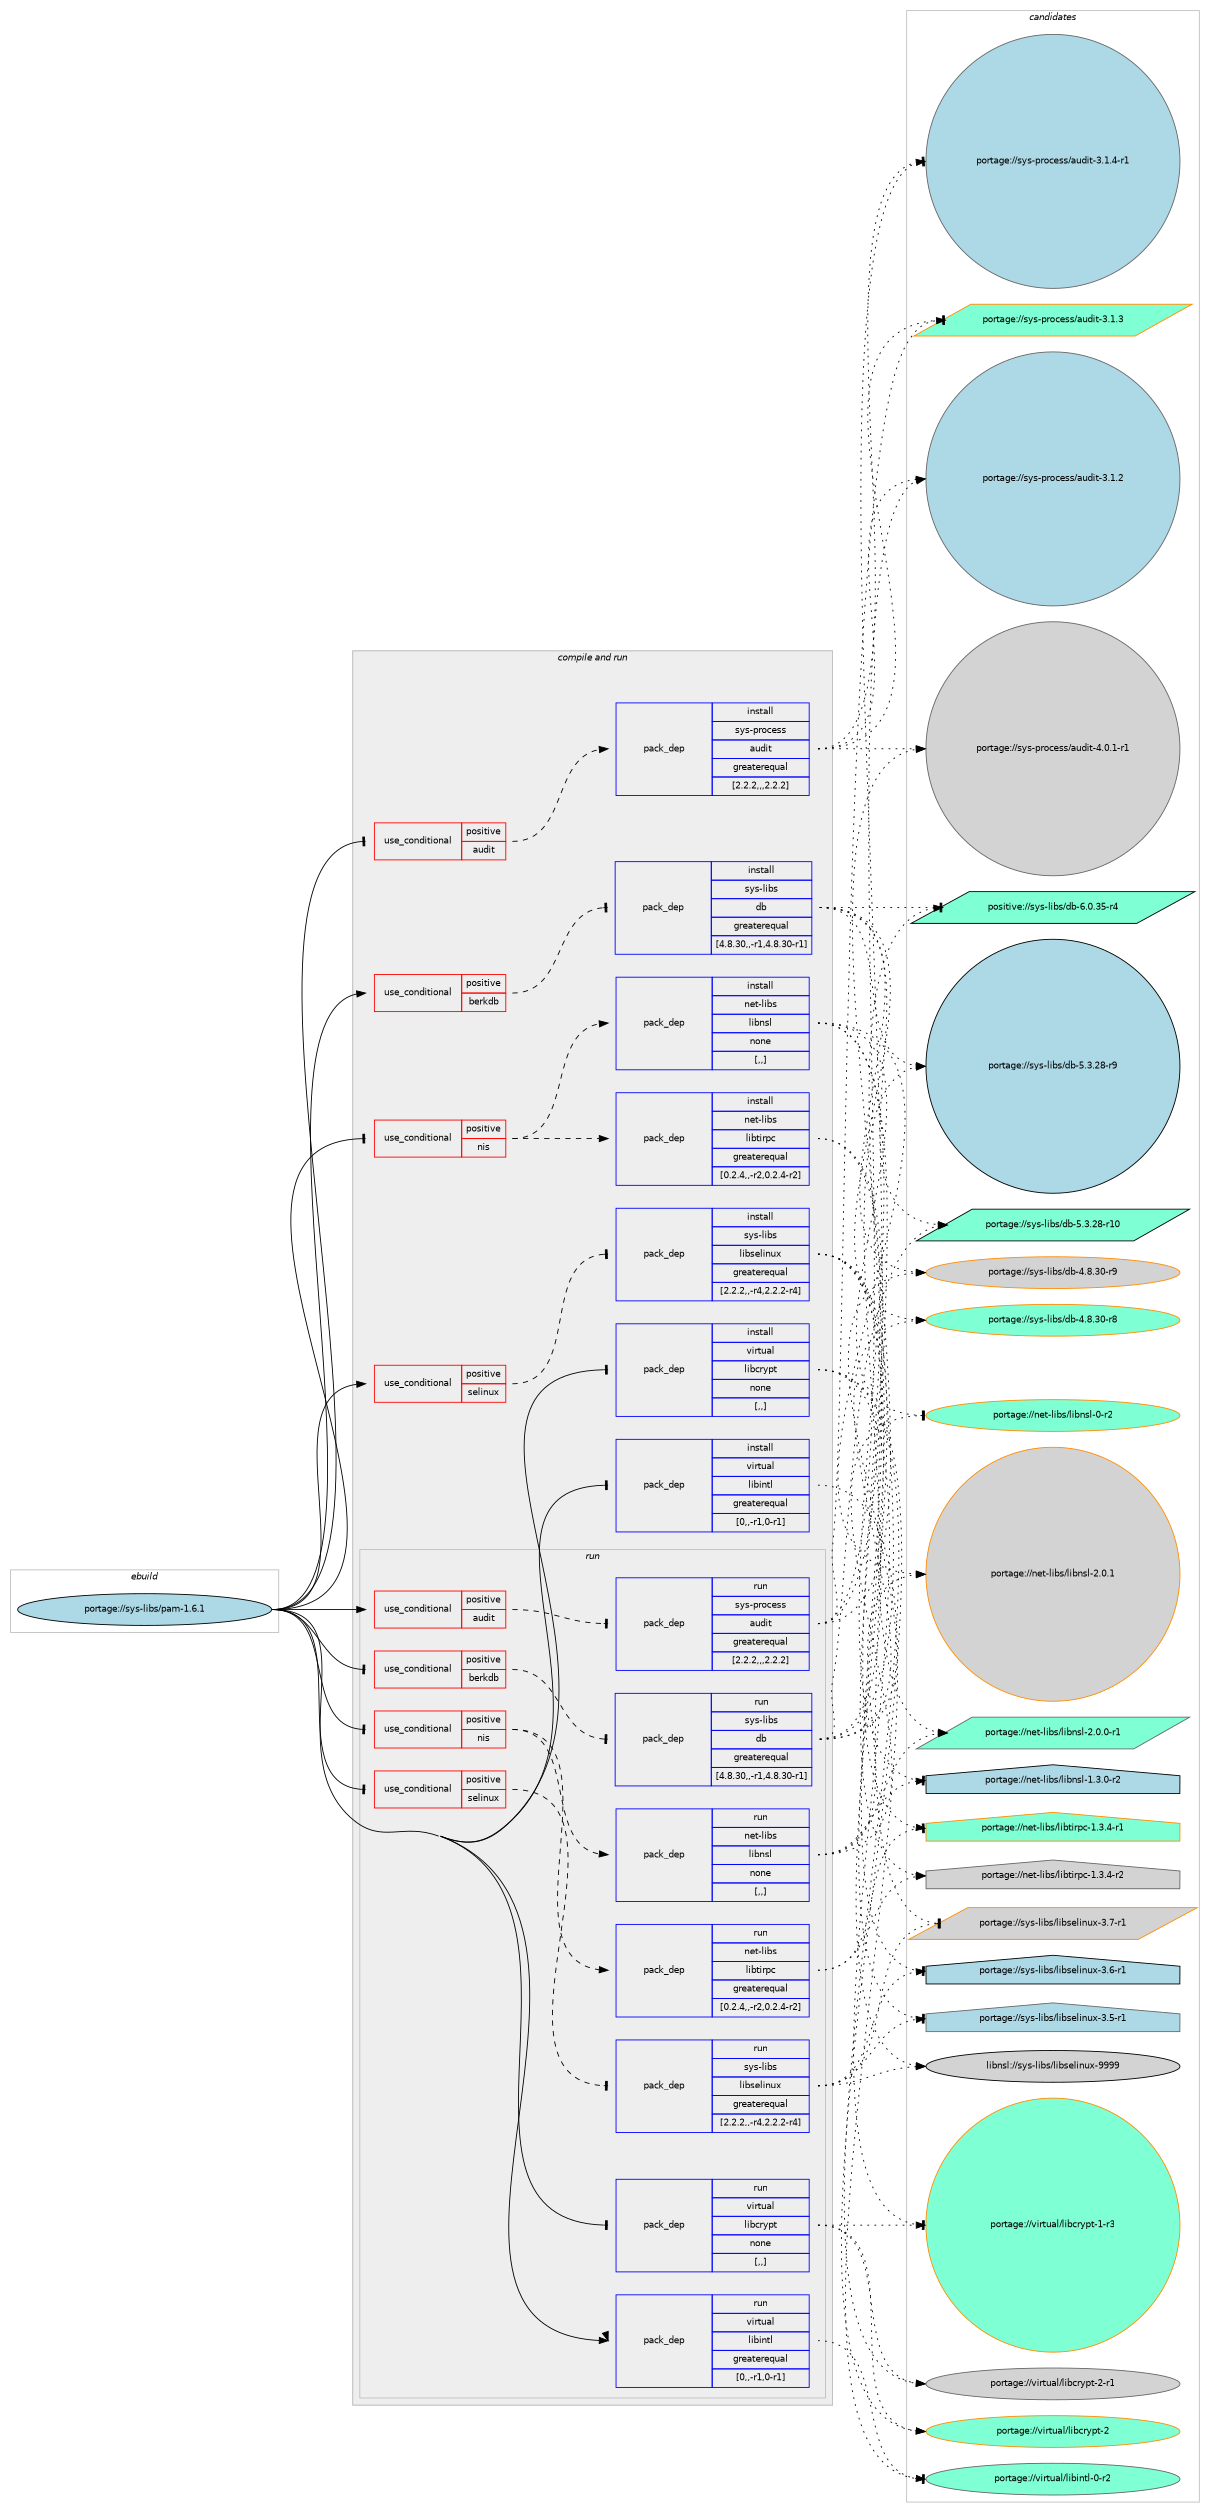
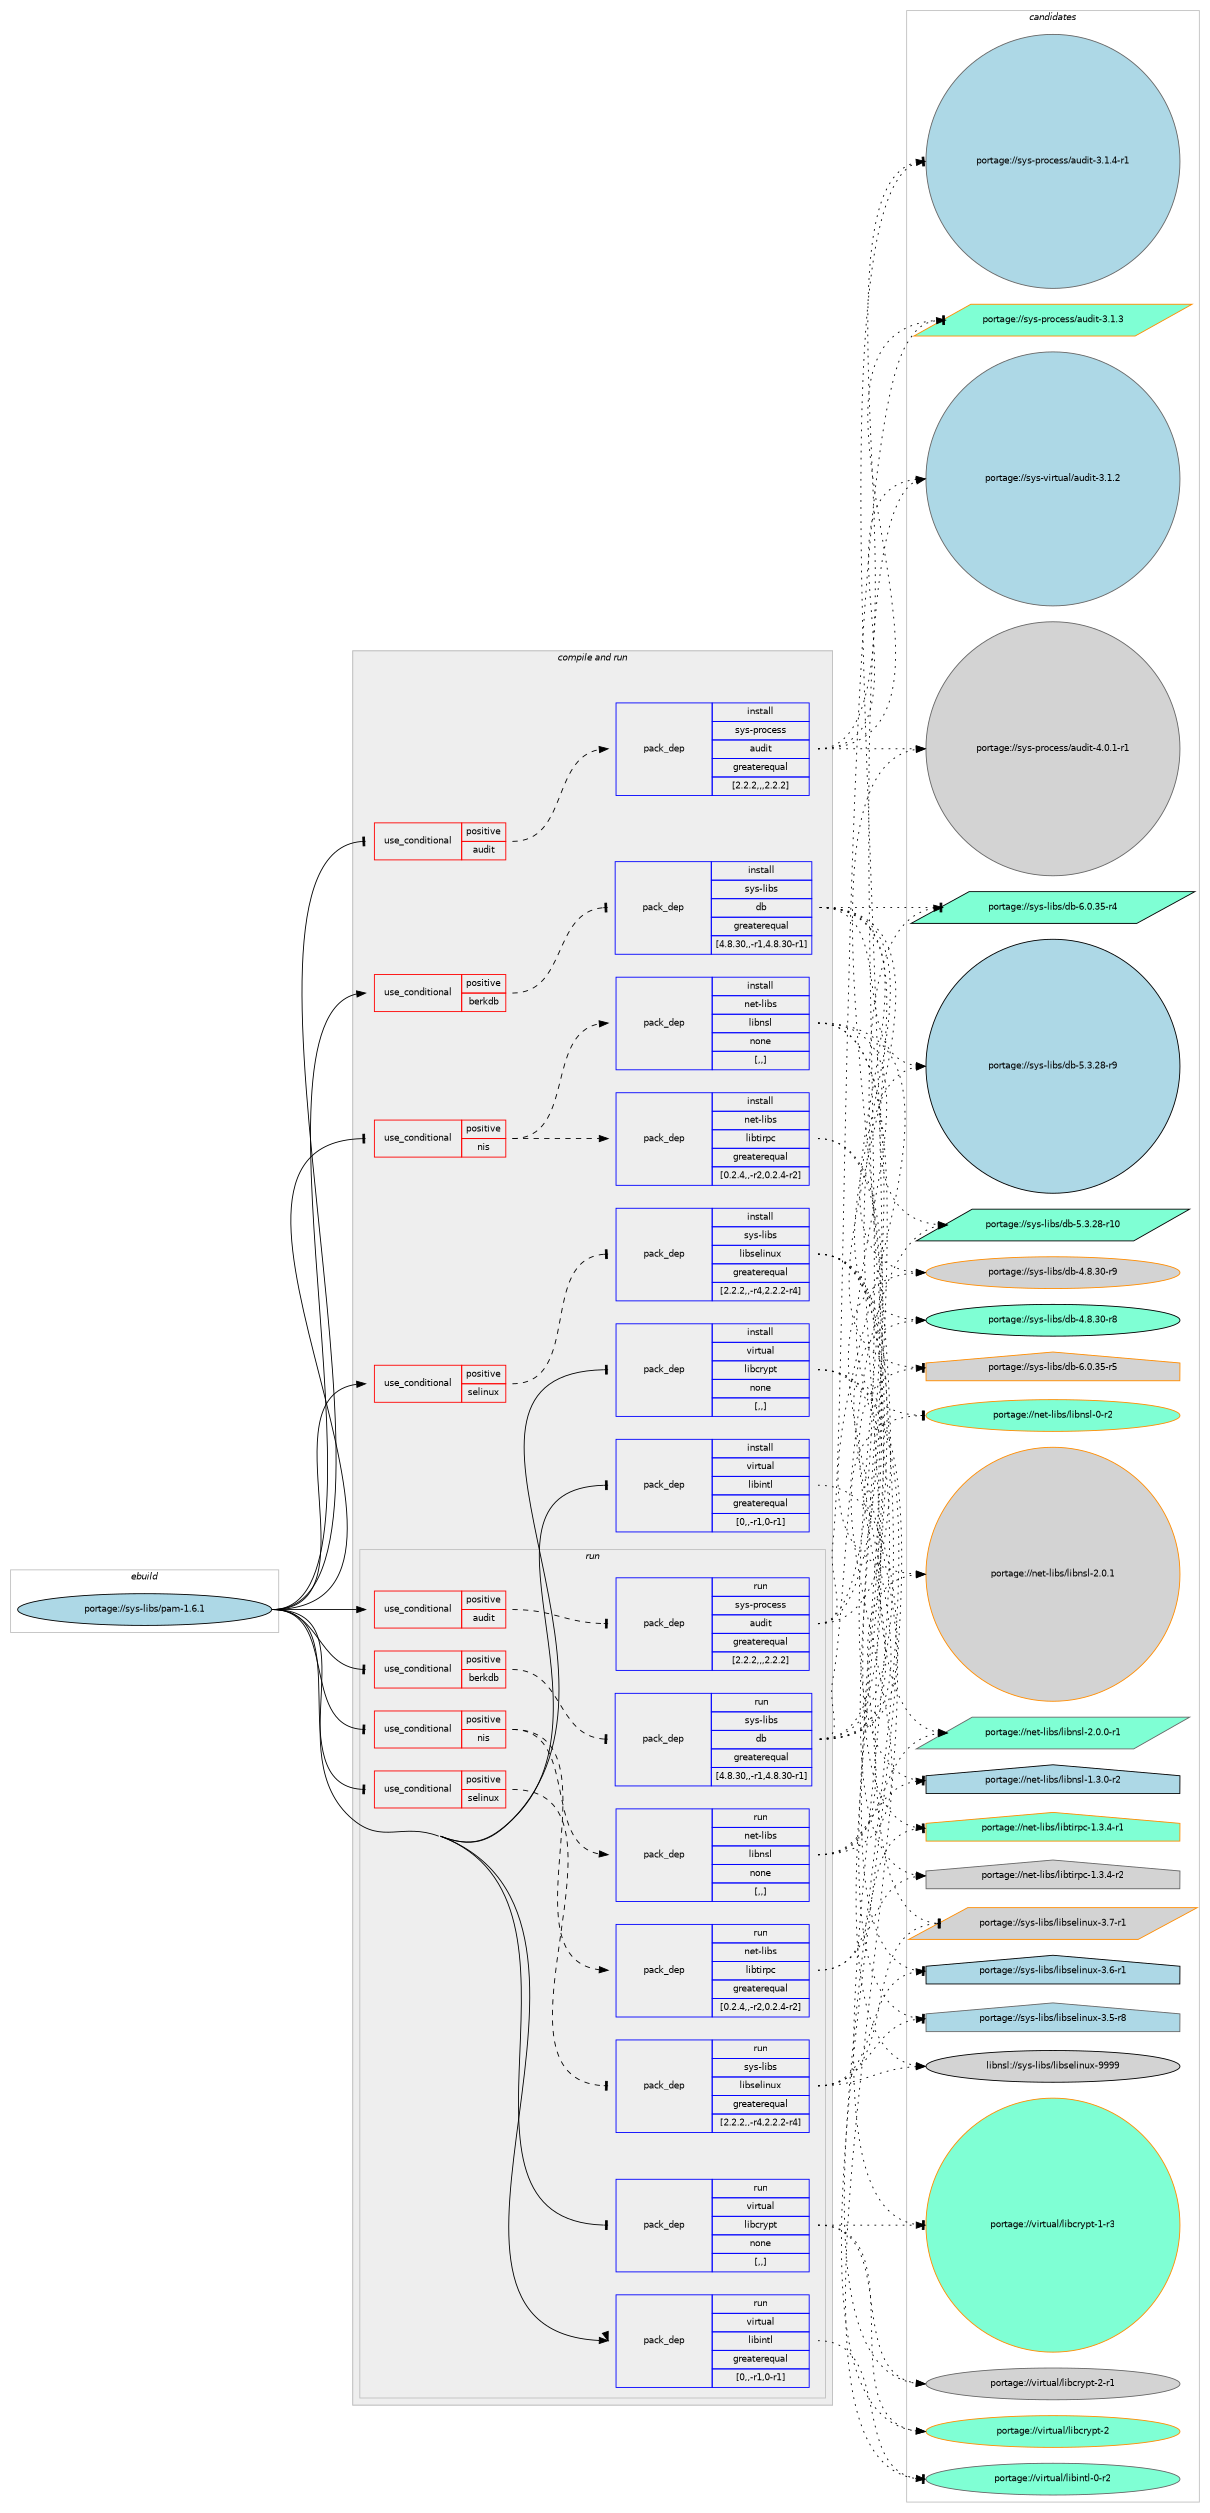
node "portage://sys-process/audit-3.1.2": label "portage://sys-process/audit-3.1.2" -> "portage://sys-virtual/audit-3.1.2"
node "positive://sys-libs/db-6.0.35-r4": label "positive://sys-libs/db-6.0.35-r4" -> "portage://sys-libs/db-6.0.35-r4"
node "portage://sys-libs/db-4.8.30-r8": color darkorange -> black
node "portage://sys-libs/db-6.0.35-r5": added
node "portage://sys-libs/libselinux-3.5-r1": label "portage://sys-libs/libselinux-3.5-r1" -> "portage://sys-libs/libselinux-3.5-r8"
